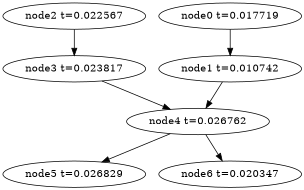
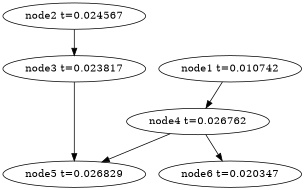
node "node2 t=0.022567": label "node2 t=0.022567" -> "node2 t=0.024567"
node "node0 t=0.017719": removed
edge "node3 t=0.023817" -> "node4 t=0.026762": now "node3 t=0.023817" -> "node5 t=0.026829"
